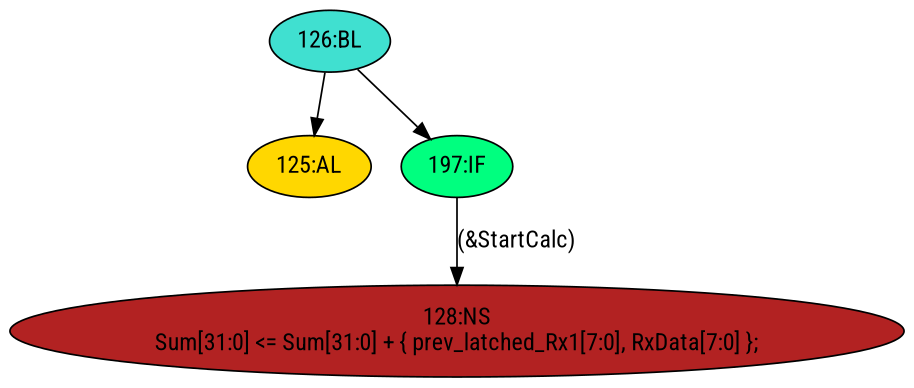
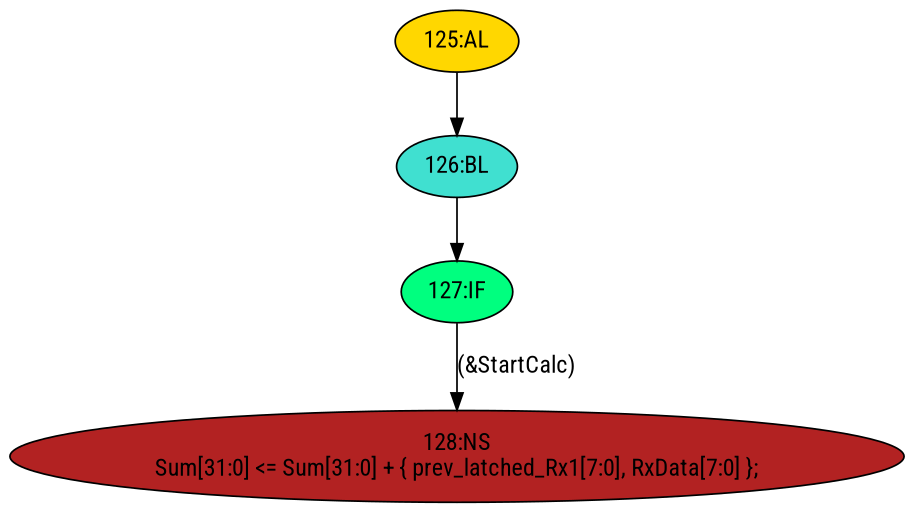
edge "126:BL" -> "125:AL": reversed
node "197:IF": label "197:IF" -> "127:IF"
